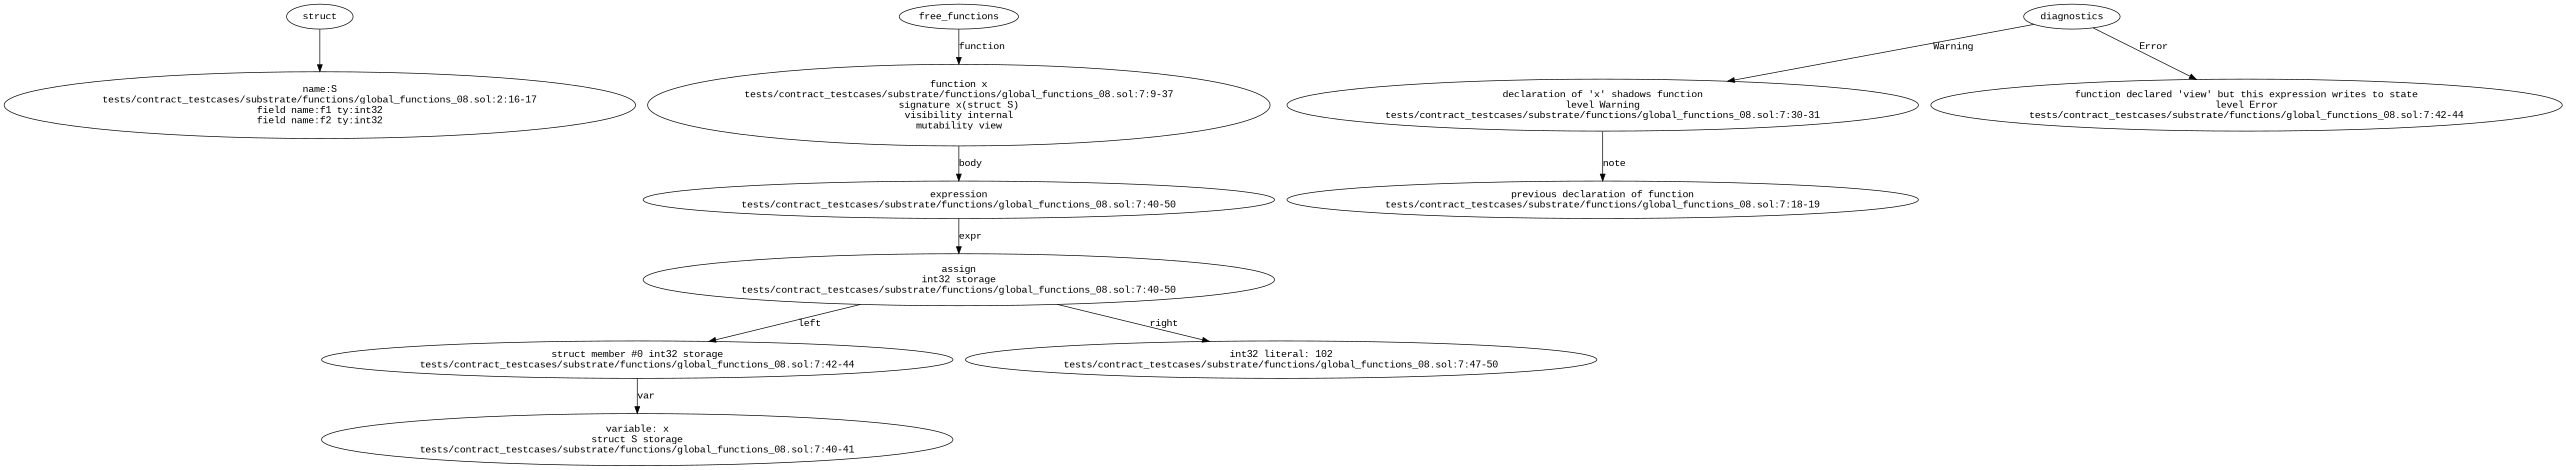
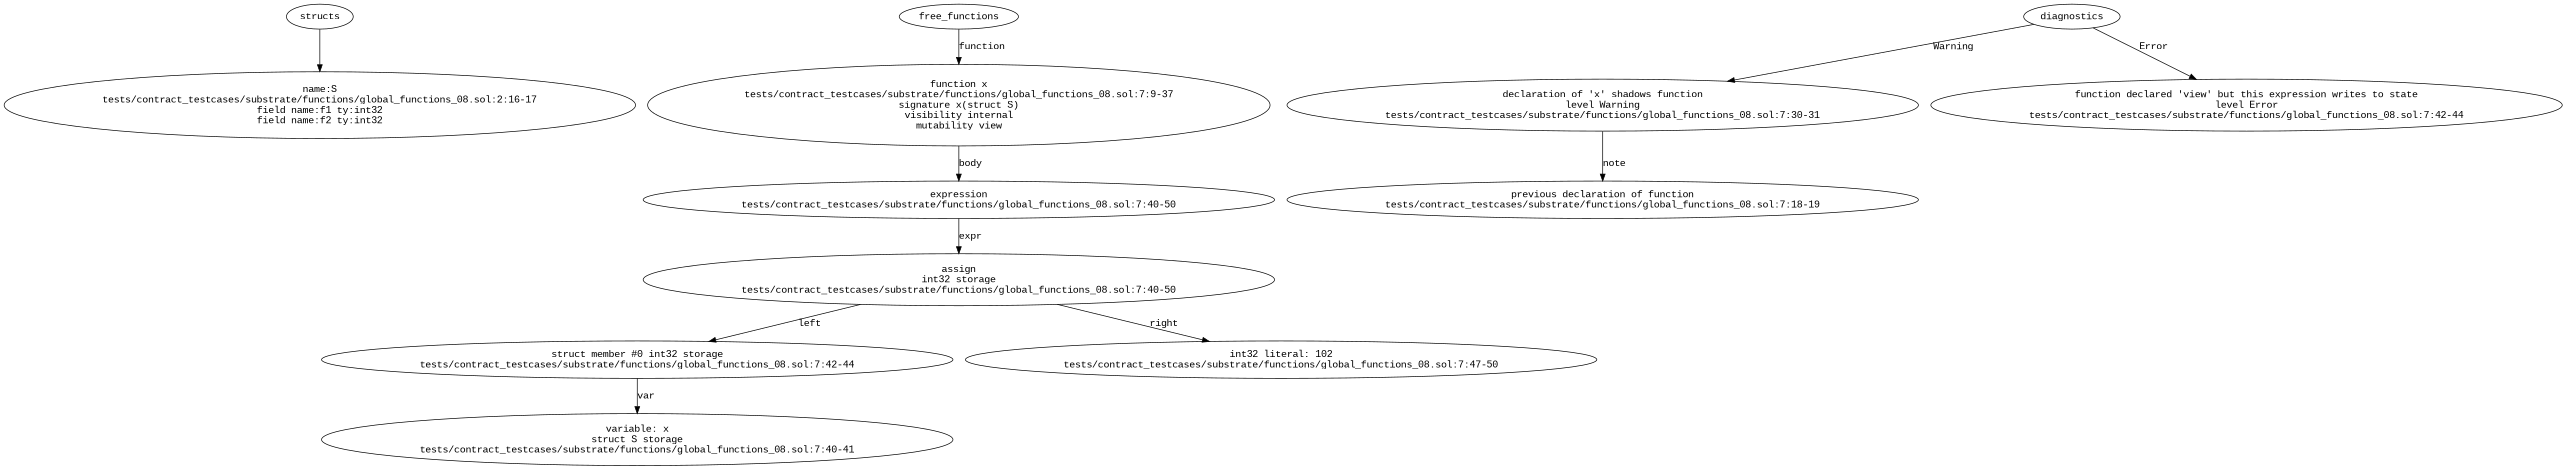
node "struct": label "struct" -> "structs"
